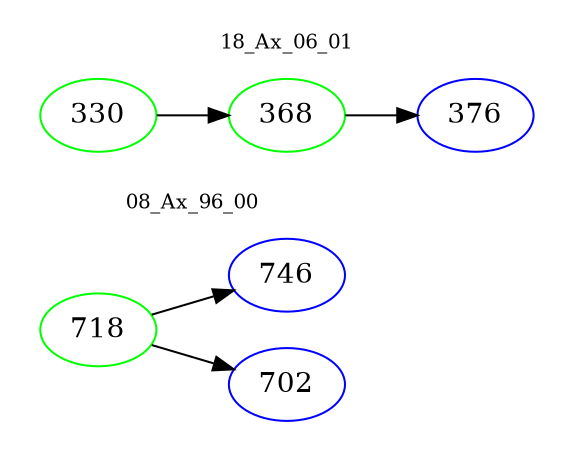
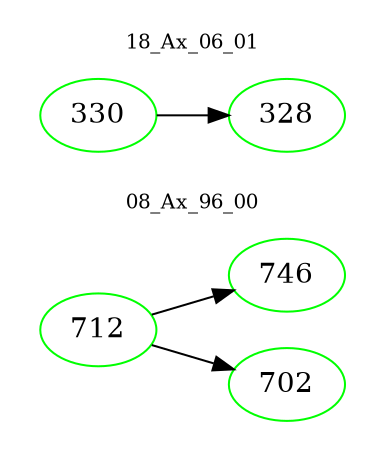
node "368": label "368" -> "328"
node "376": removed
node "746": color blue -> green
node "718": label "718" -> "712"
node "702": color blue -> green
